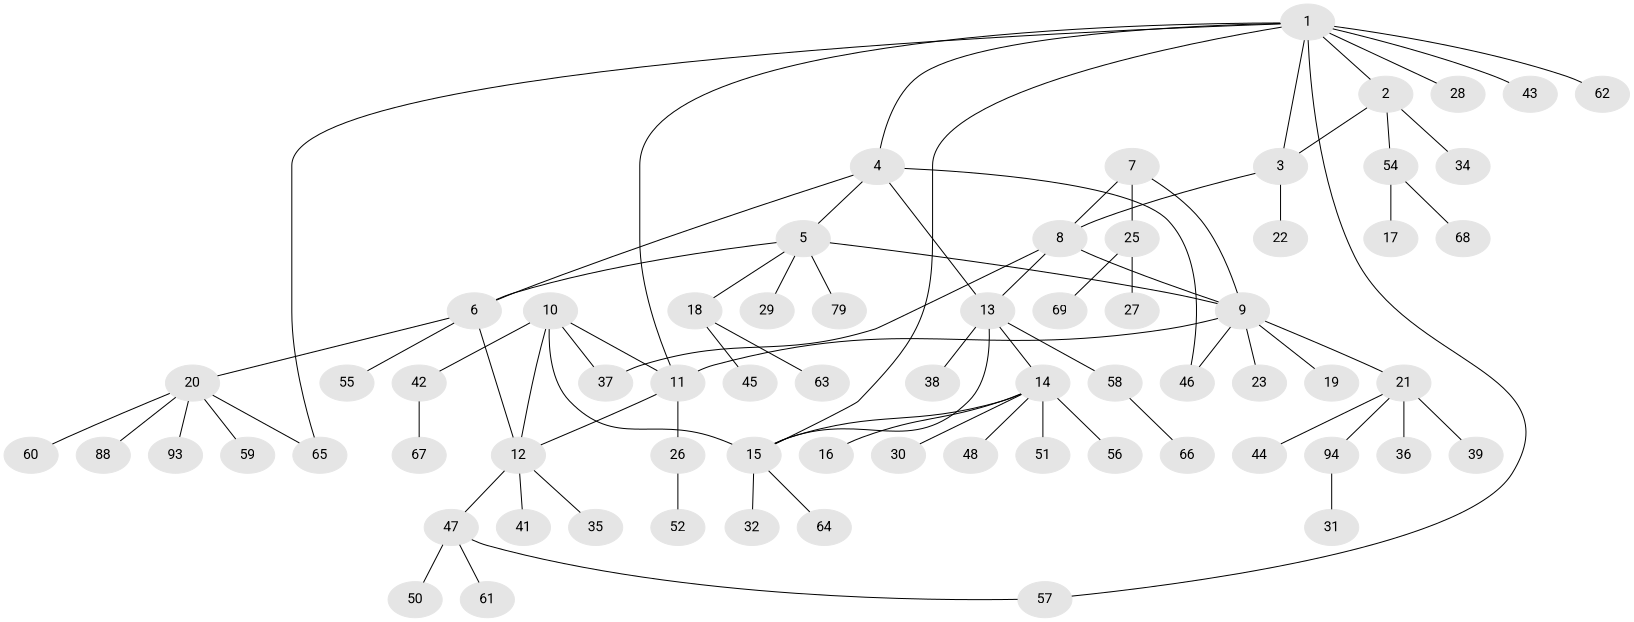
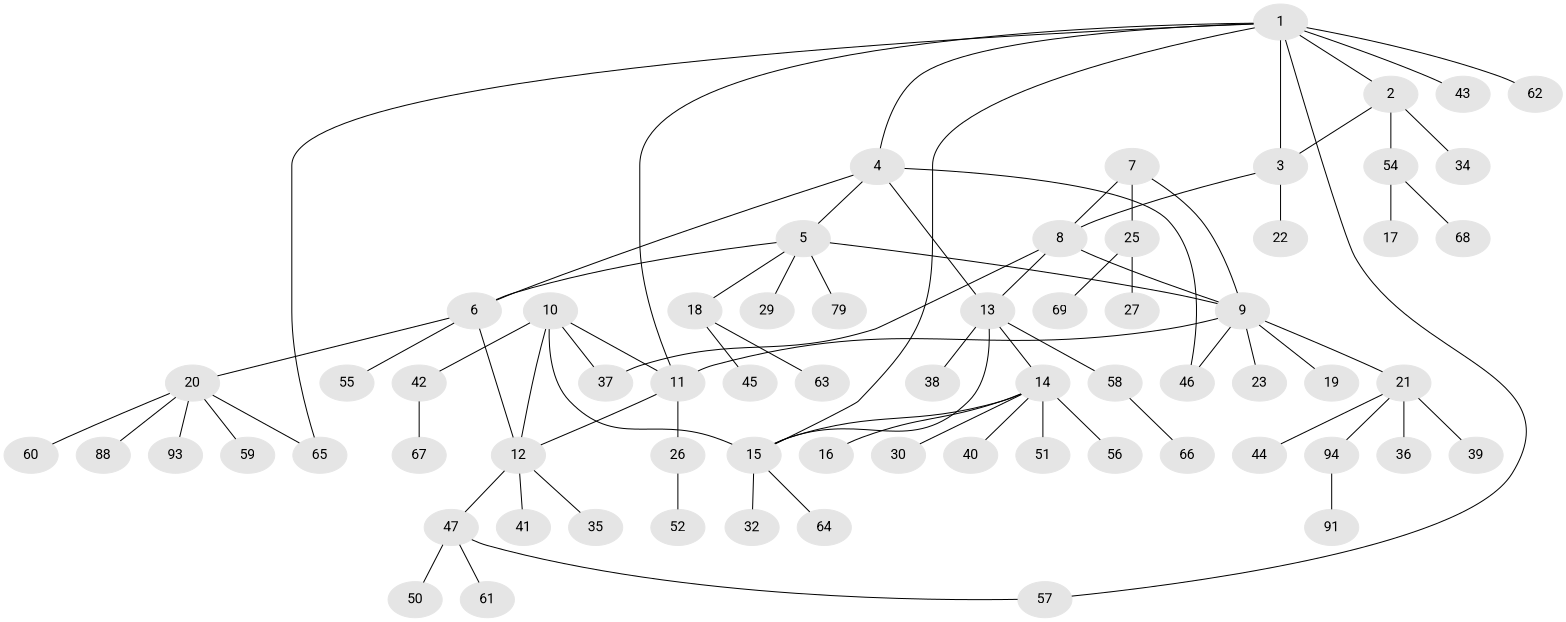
node "28": removed
node "48": label "48" -> "40"
node "31": label "31" -> "91"
